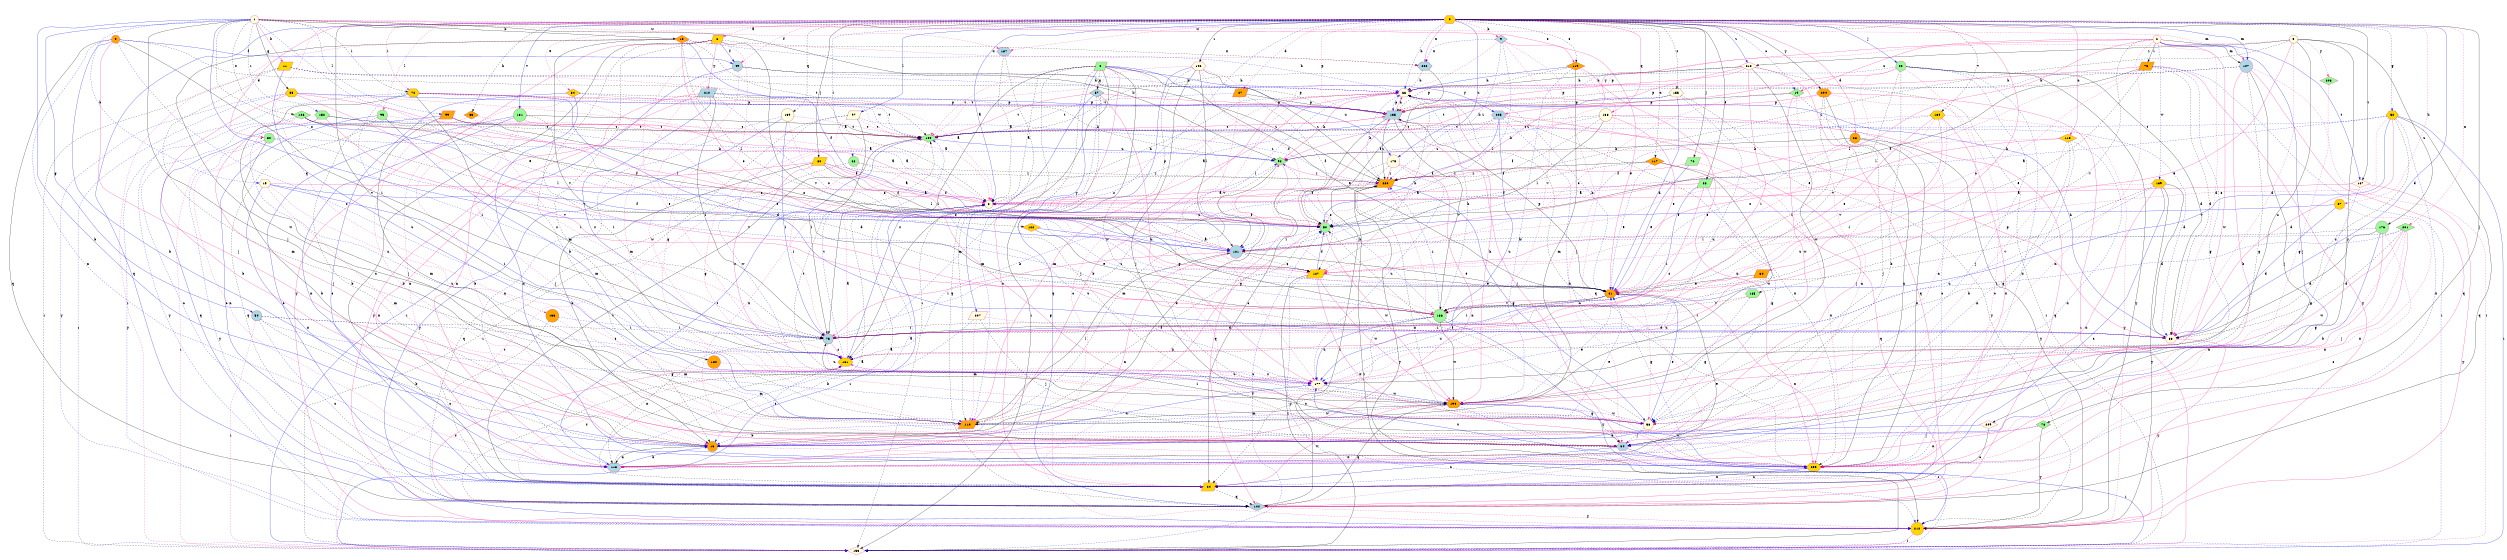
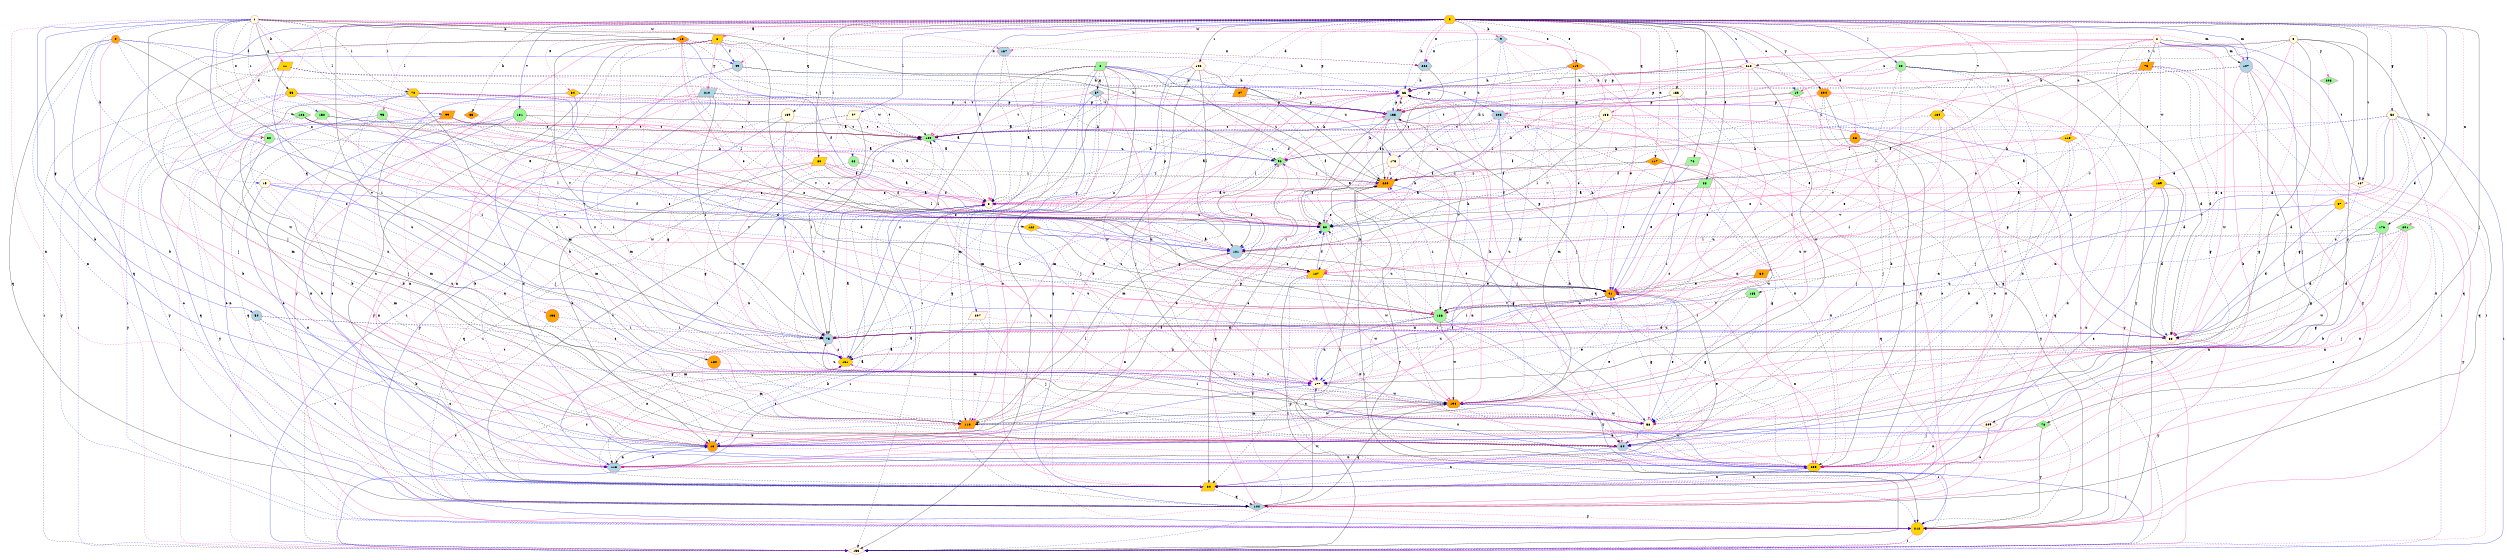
node "52": fillcolor gold -> lightyellow
edge "101" -> "75": removed, label "i"
edge "95" -> "110": color blue -> deeppink
edge "19" -> "118": now "1" -> "118"
